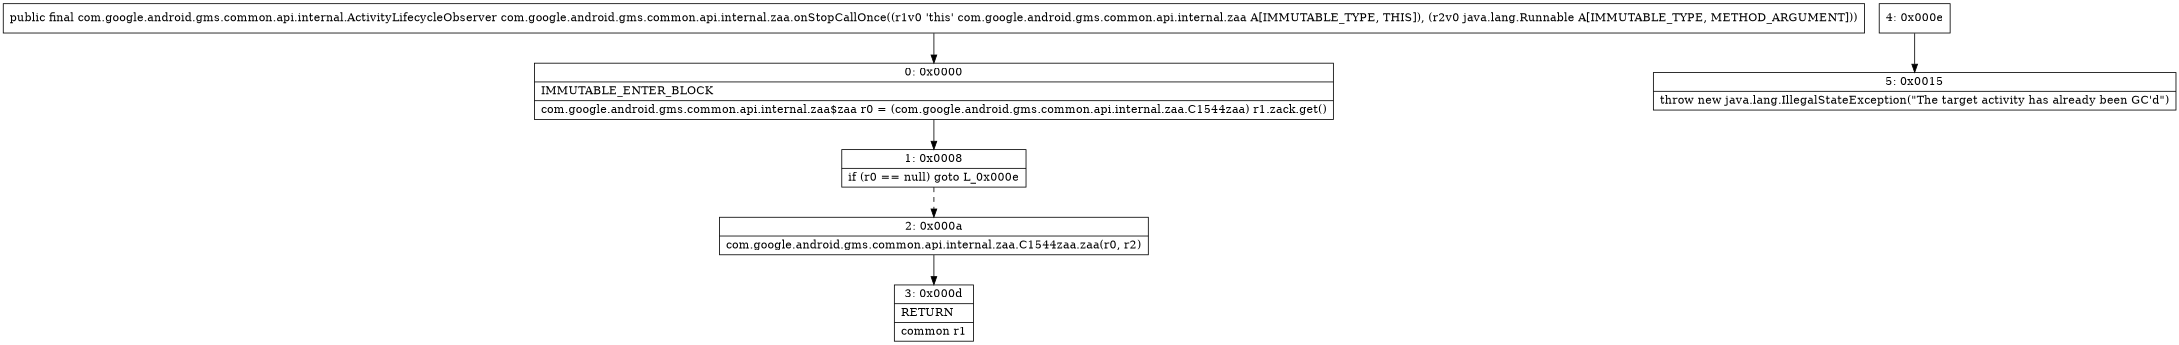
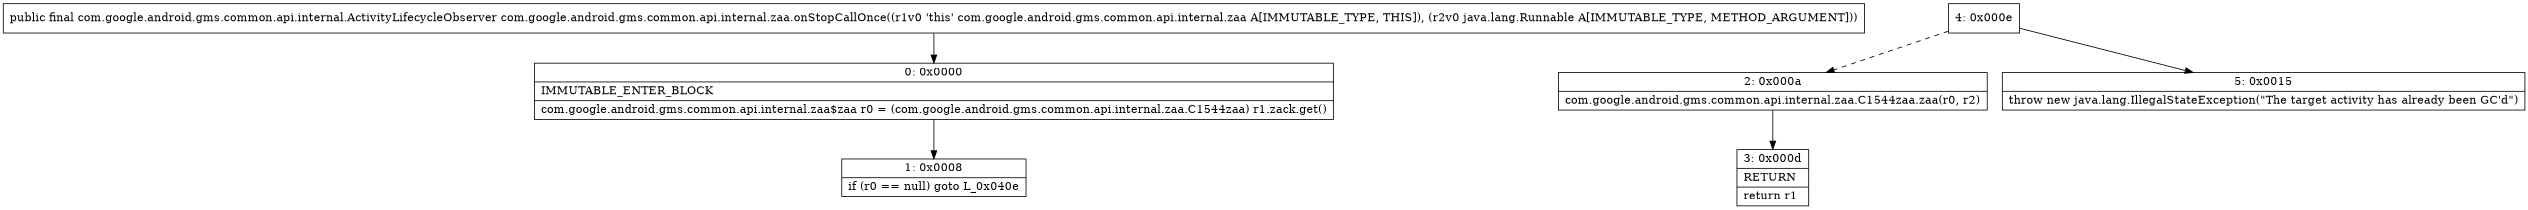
node "1: 0x0008": text "if (r0 == null) goto L_0x000e" -> "if (r0 == null) goto L_0x040e"
edge "1: 0x0008" -> "2: 0x000a": now "4: 0x000e" -> "2: 0x000a"
node "3: 0x000d": text "common r1" -> "return r1"
